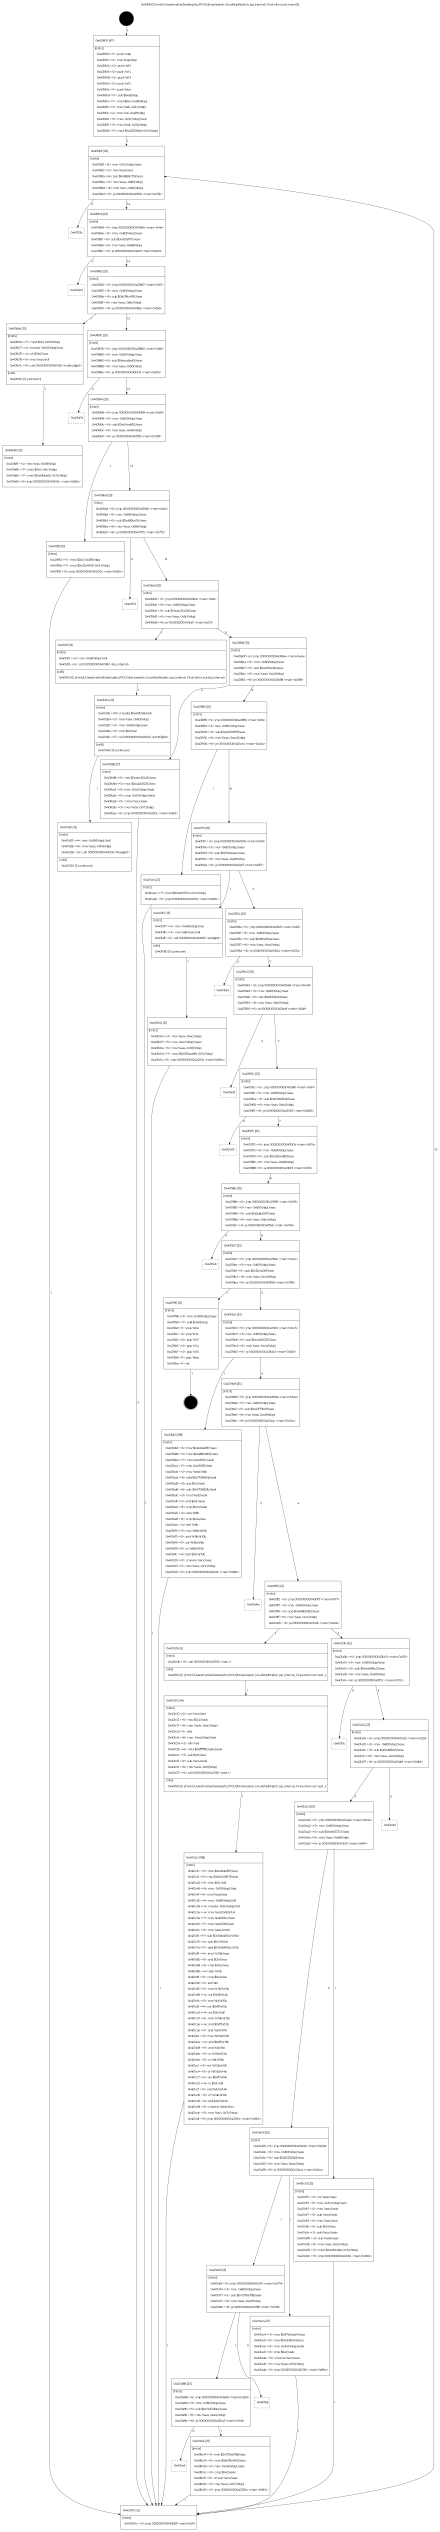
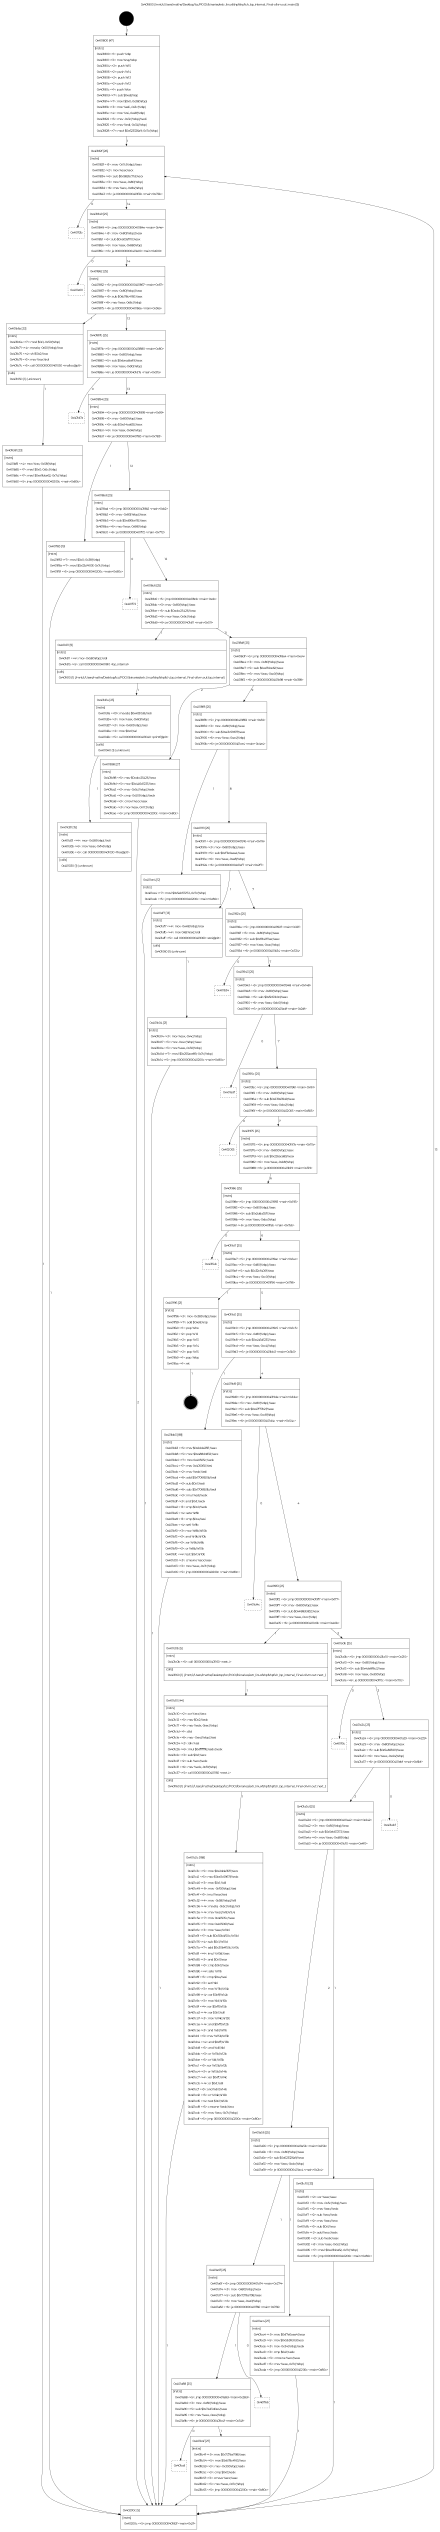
edge "0x401b81 [23]" -> "0x40200c [5]": added, label "1"
